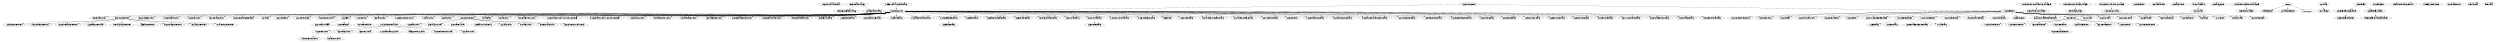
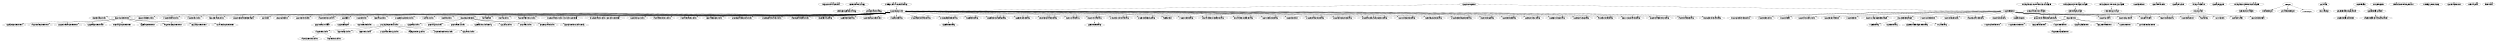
node "10CGUISlider": removed
